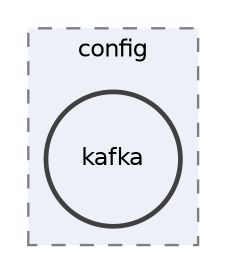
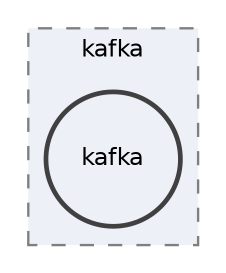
cluster "config": label "config" -> "kafka"
